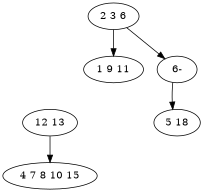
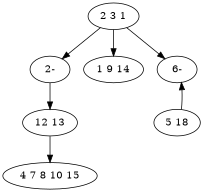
node "2 3 6": label "2 3 6" -> "2 3 1"
node "2-": added
node "1 9 11": label "1 9 11" -> "1 9 14"
edge "6-" -> "5 18": reversed
